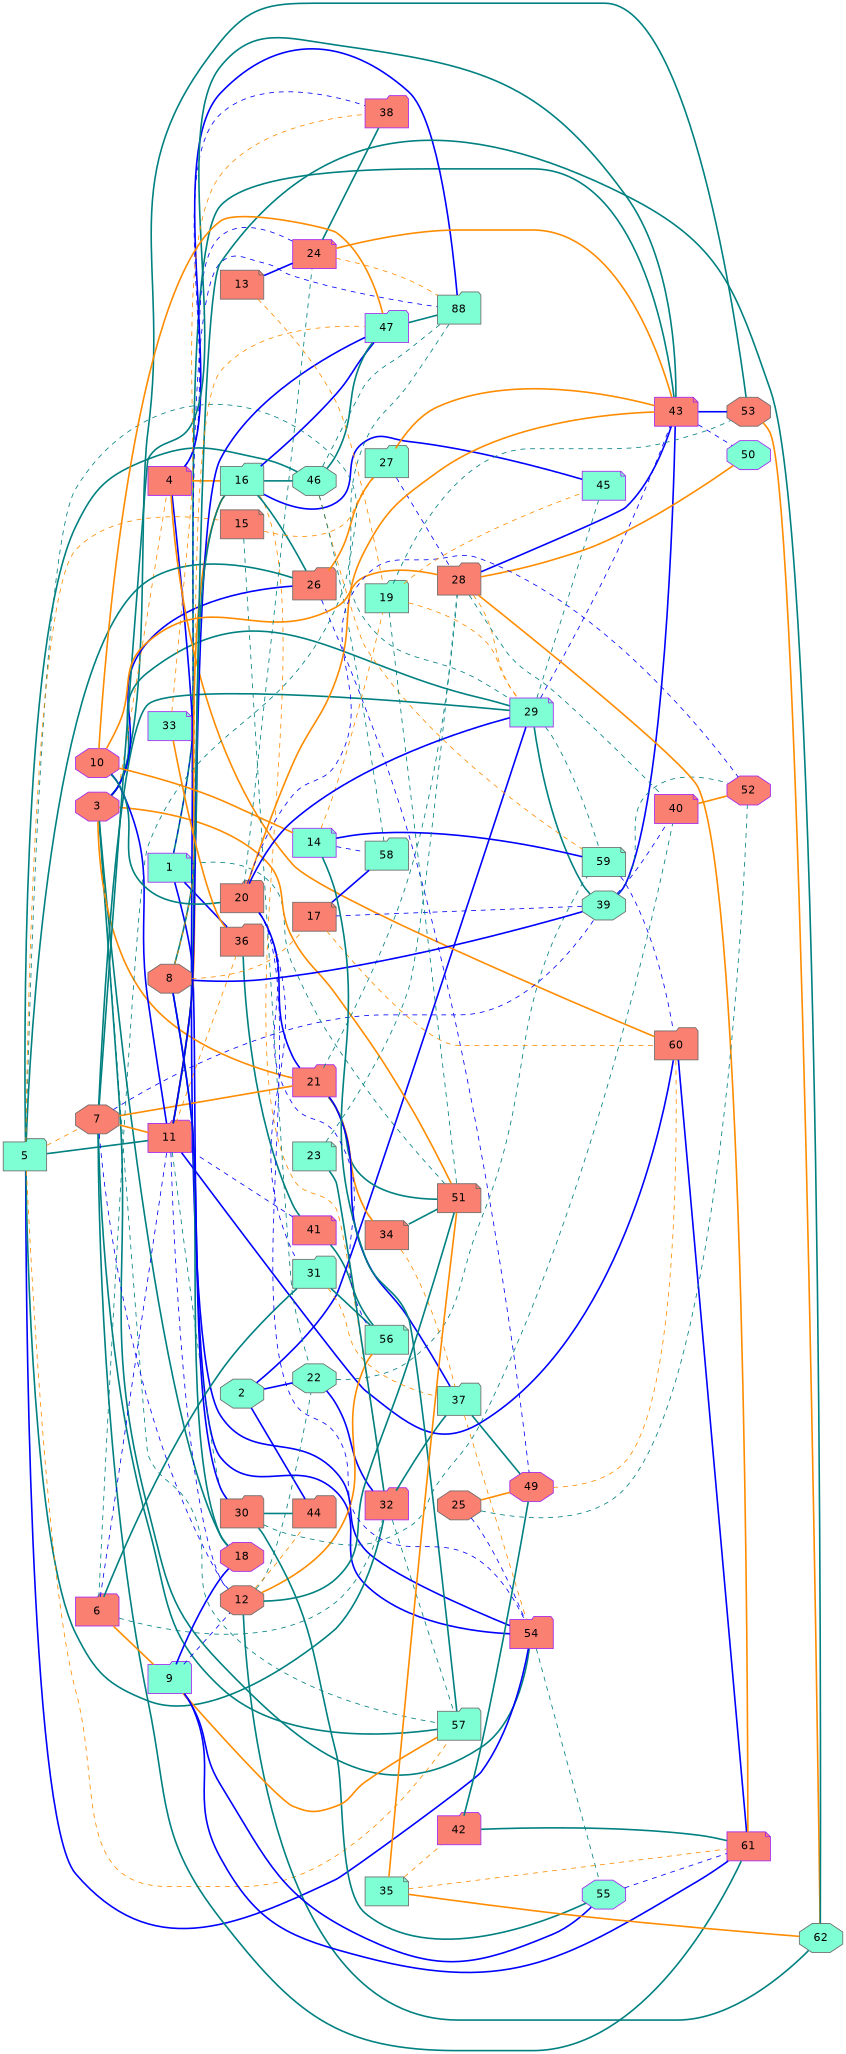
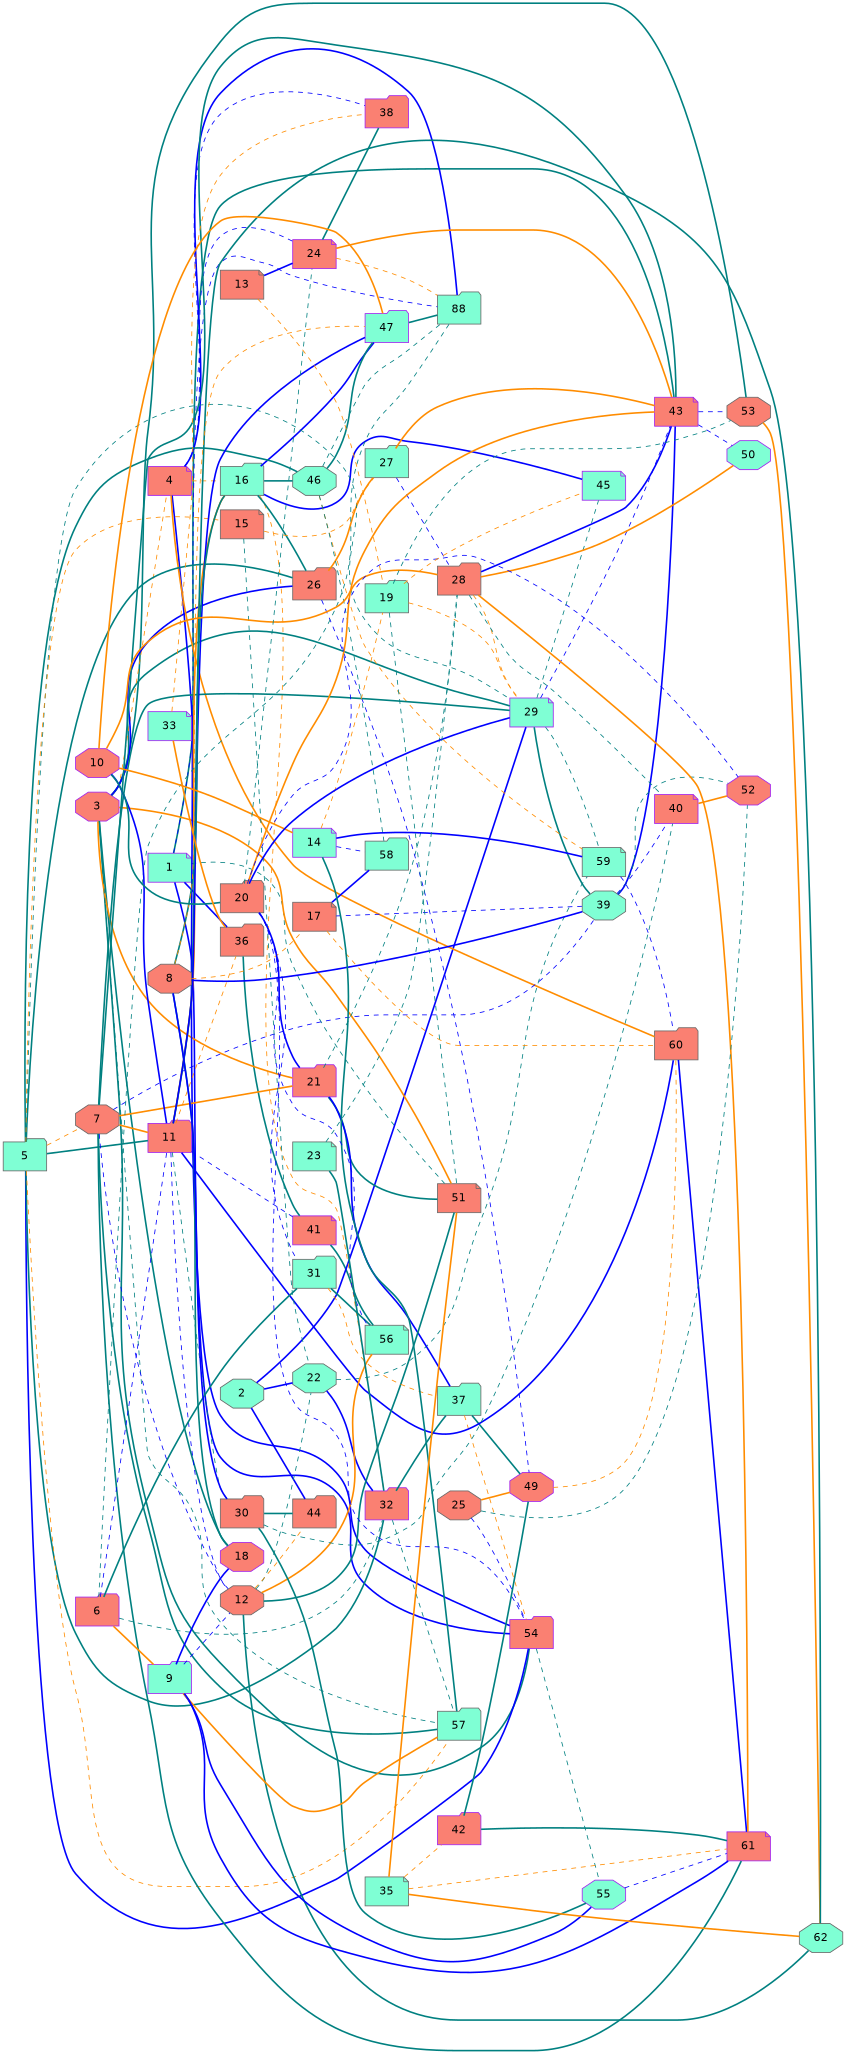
edge "43" -- "53": style bold -> dashed
edge "4" -- "16": style bold -> dashed
node "34": removed
